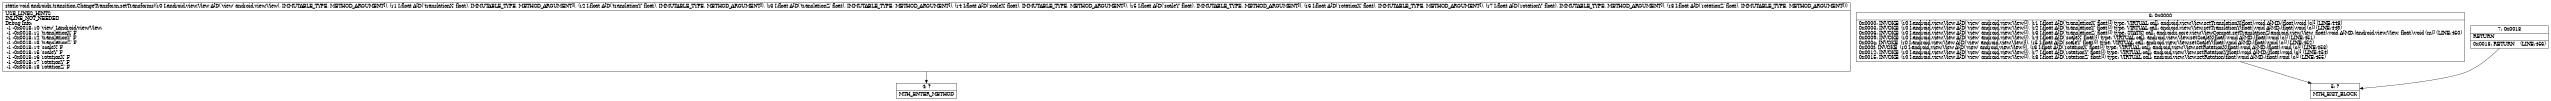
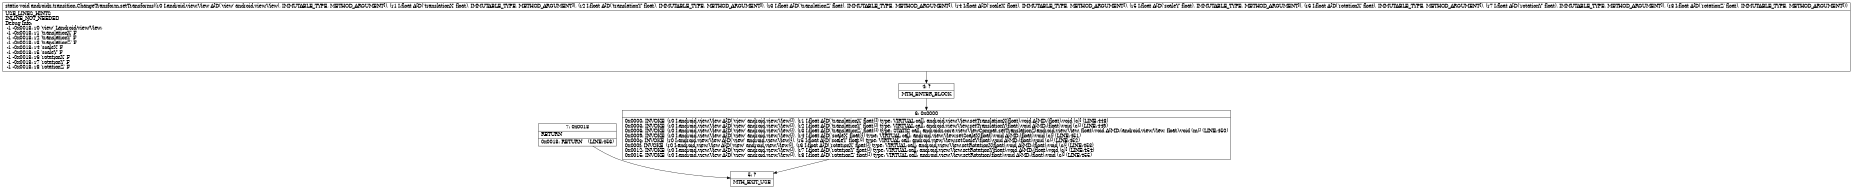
node "4: ?": text "MTH_ENTER_METHOD" -> "MTH_ENTER_BLOCK"
node "5: ?": text "MTH_EXIT_BLOCK" -> "MTH_EXIT_USE"
edge "4: ?" -> "6: 0x0000": added
